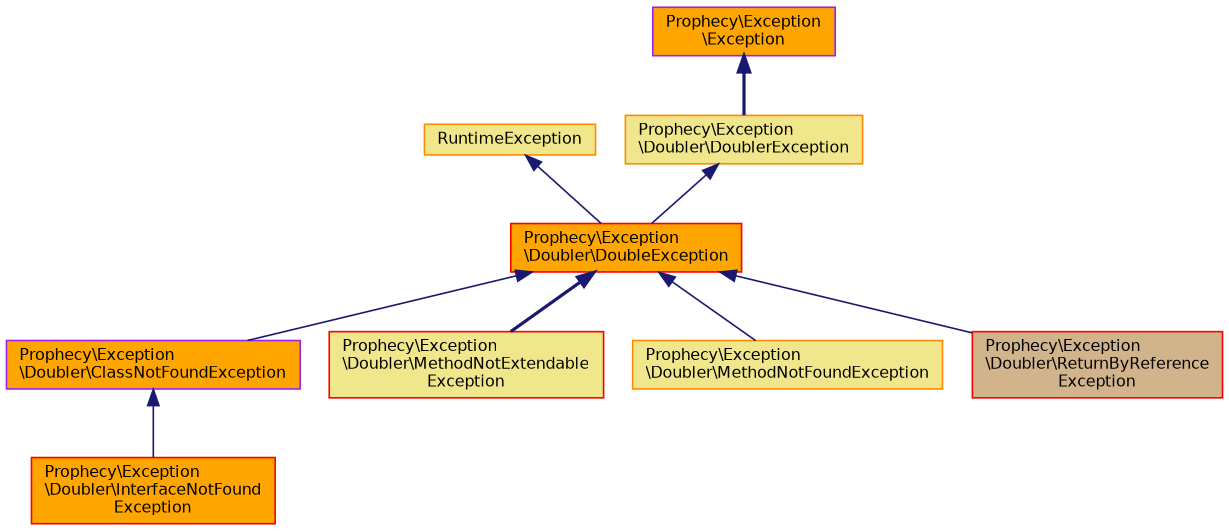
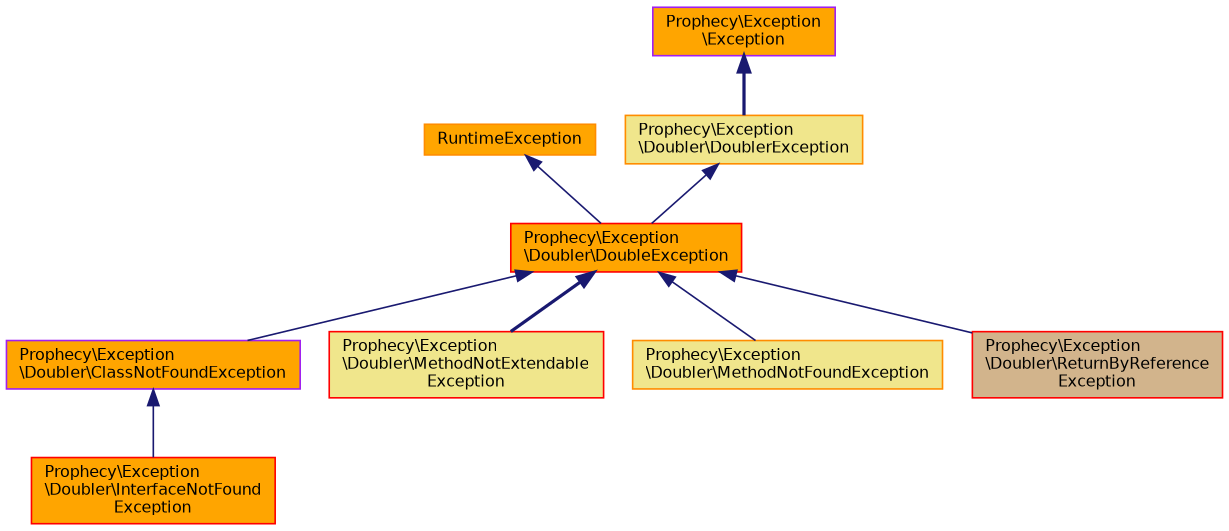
node "RuntimeException": fillcolor khaki -> orange
